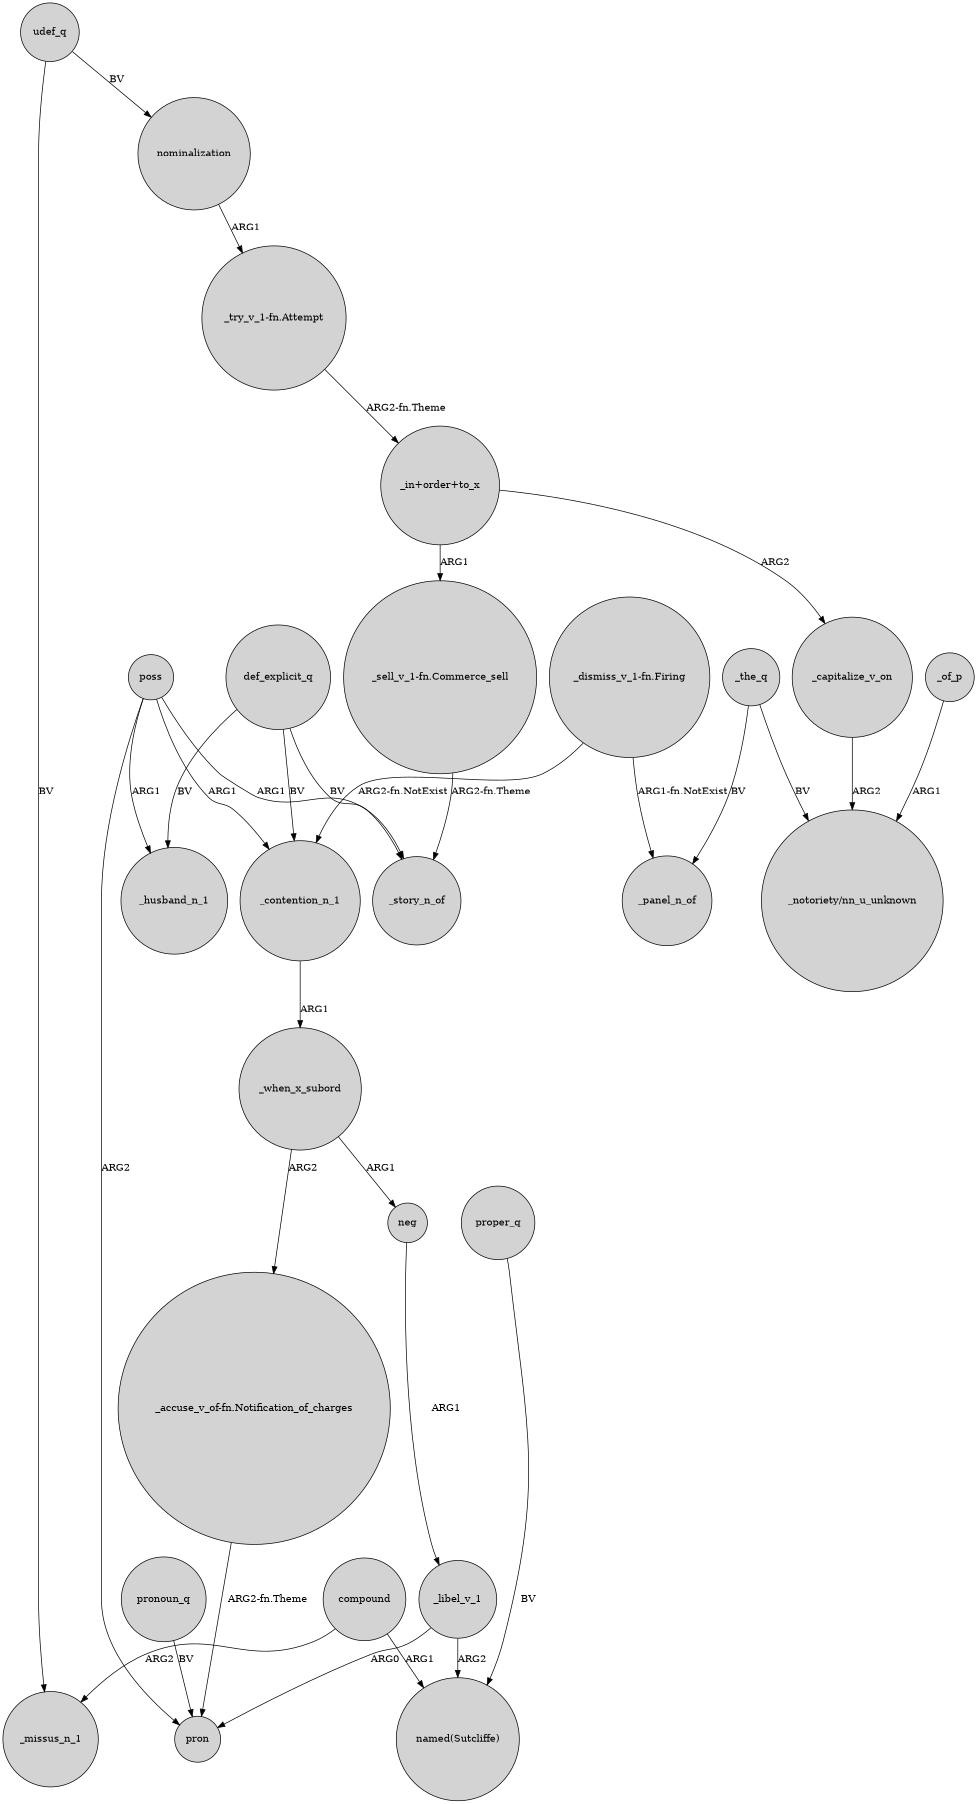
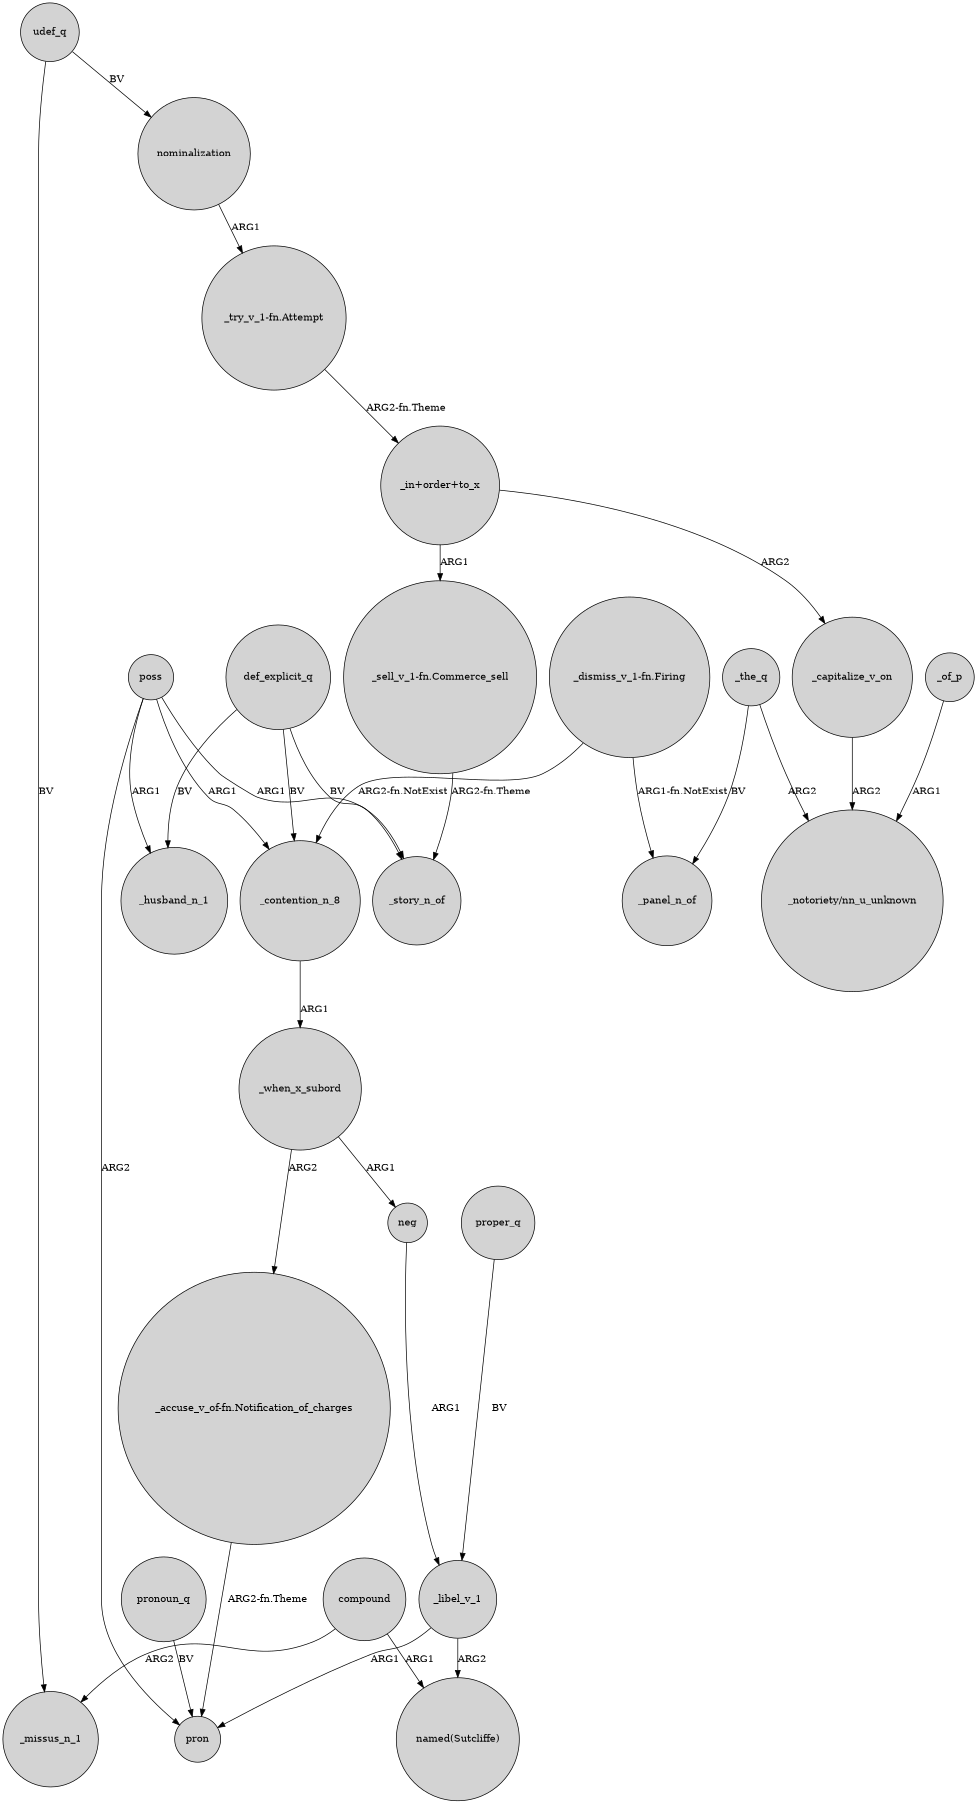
edge "_the_q" -> "_notoriety/nn_u_unknown": label "BV" -> "ARG2"
node "_contention_n_1": label "_contention_n_1" -> "_contention_n_8"
edge "proper_q" -> "named(Sutcliffe)": now "proper_q" -> "_libel_v_1"
edge "_libel_v_1" -> "pron": label "ARG0" -> "ARG1"
